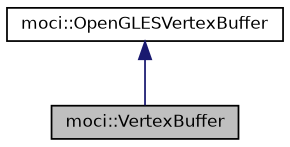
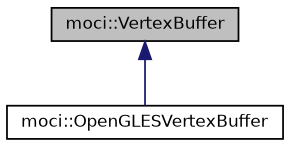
edge "moci::VertexBuffer" -> "moci::OpenGLESVertexBuffer": reversed
